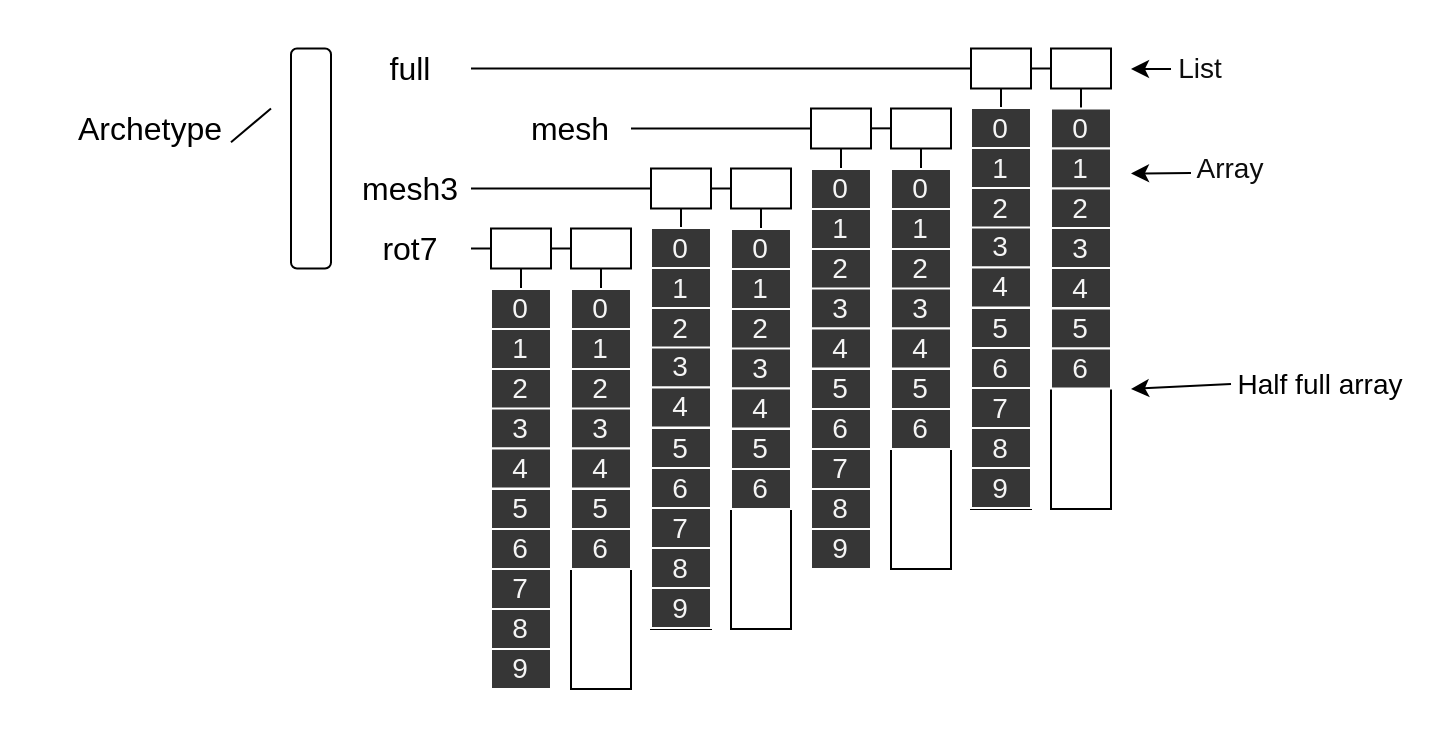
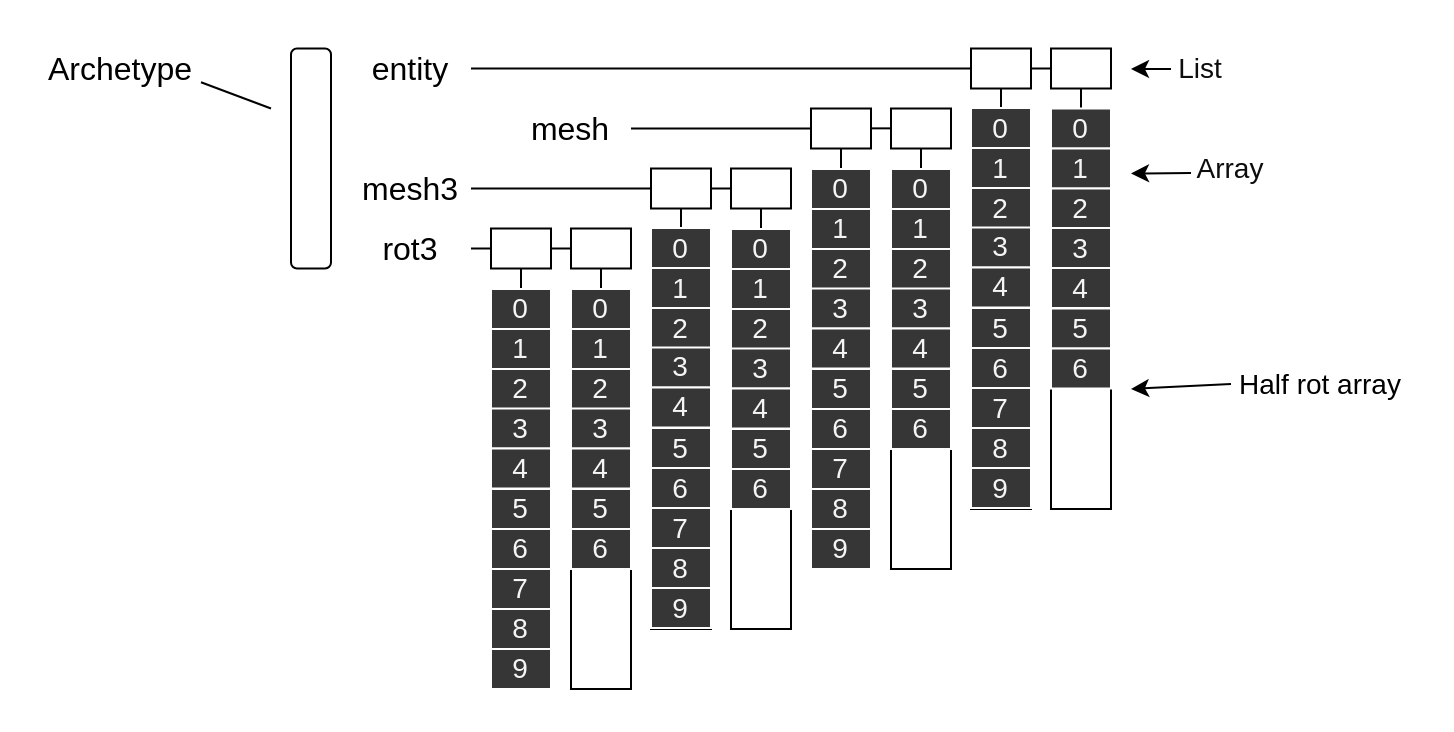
node "full": label "full" -> "entity"
node "Archetype": moved (151, 129) -> (121, 69)
node "rot7": label "rot7" -> "rot3"
node "Half full array": label "Half full array" -> "Half rot array"
